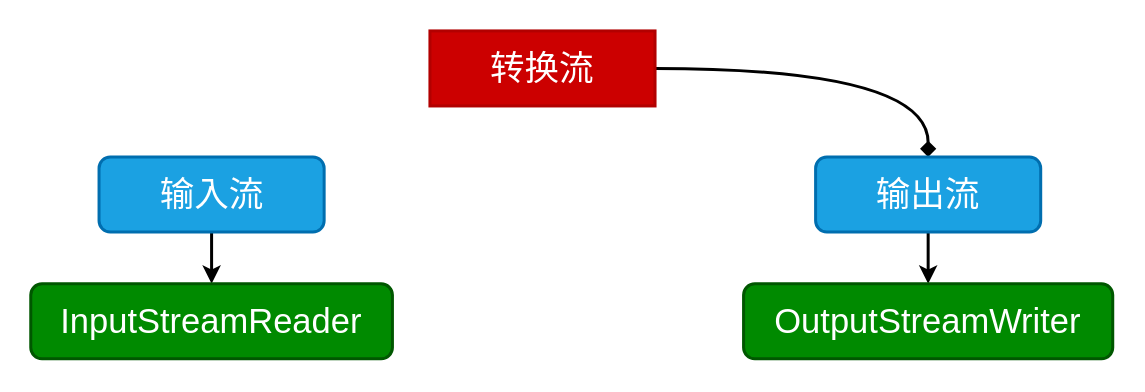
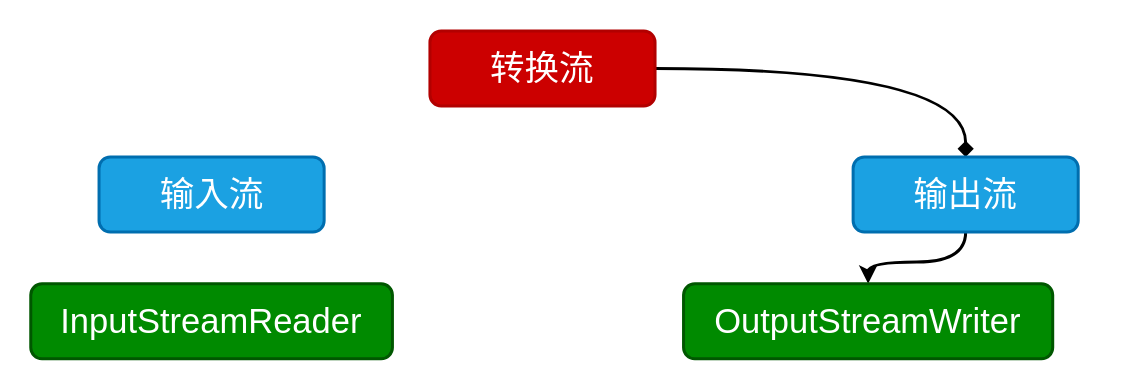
node "转换流": shape rectangle -> rounded rectangle
node "输出流": moved (928, 194) -> (965, 194)
edge "输入流" -> "InputStreamReader": removed
node "OutputStreamWriter": moved (928, 321) -> (868, 321)
